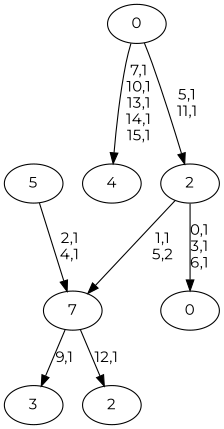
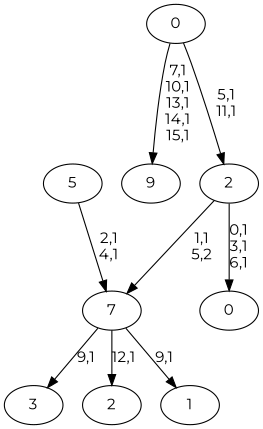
node "4": label "4" -> "9"
node "1": added
